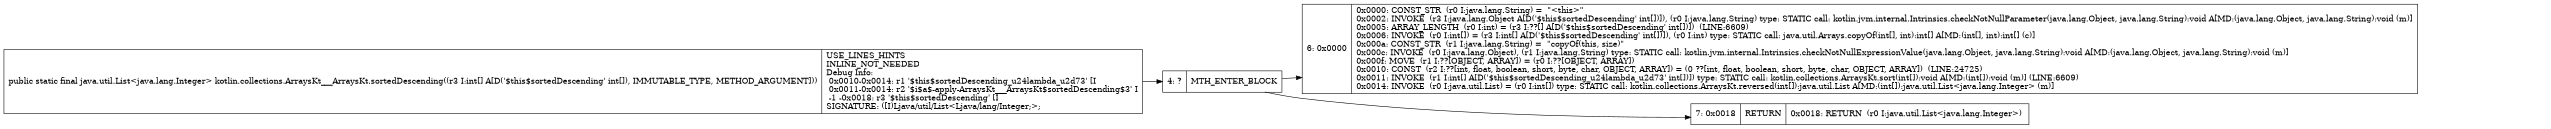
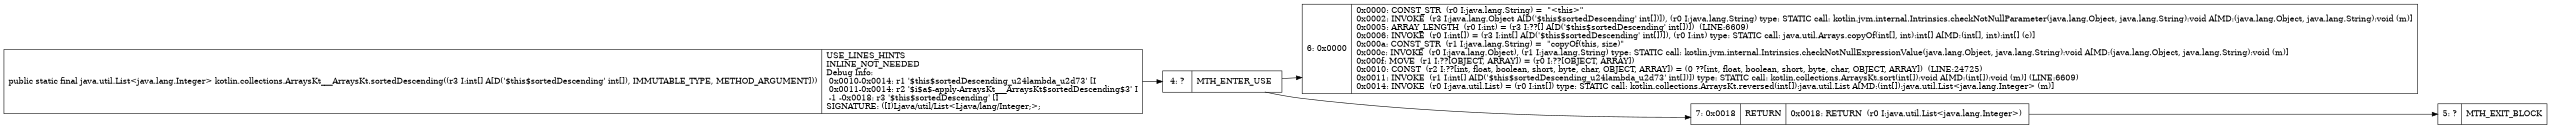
node "4: ?": text "MTH_ENTER_BLOCK" -> "MTH_ENTER_USE"
node "5: ?": added
